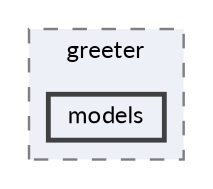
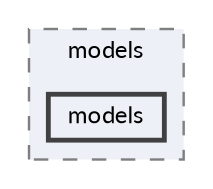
cluster "greeter": label "greeter" -> "models"
